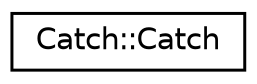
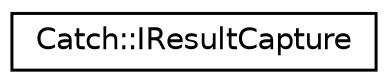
node "Catch::Catch": label "Catch::Catch" -> "Catch::IResultCapture"
